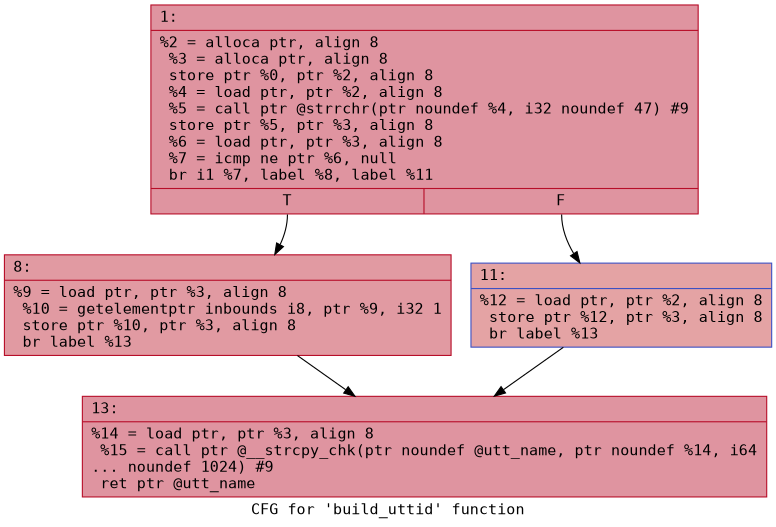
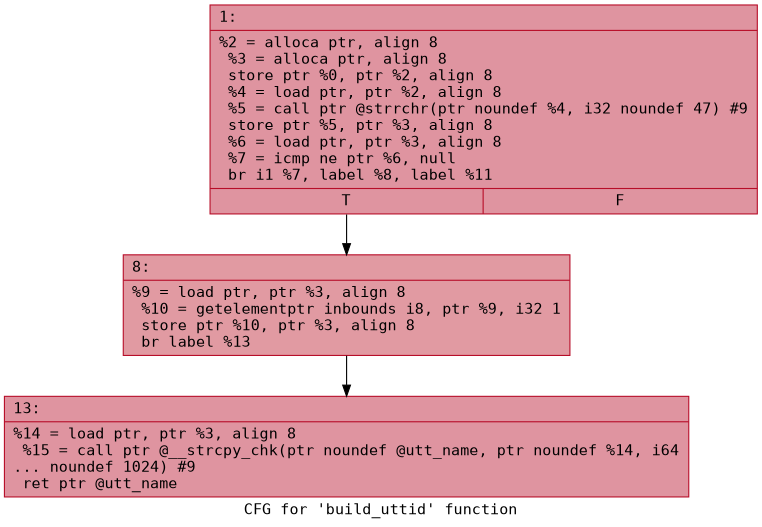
node "11:": removed
